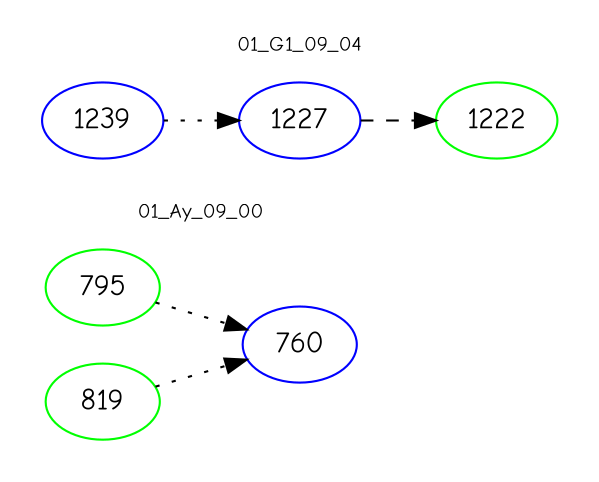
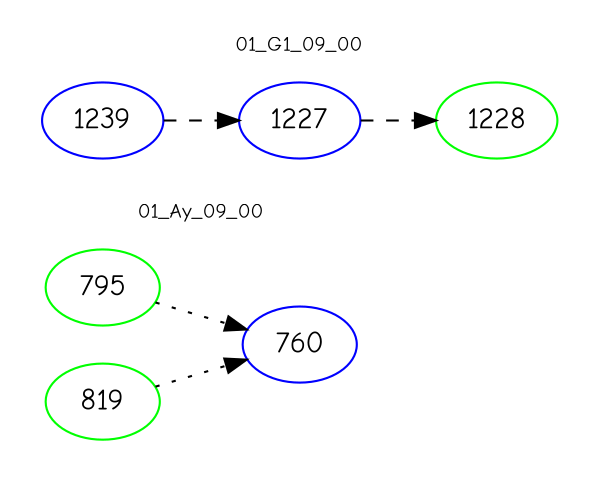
cluster "01_G1_09_04": label "01_G1_09_04" -> "01_G1_09_00"
edge "1239" -> "1227": style dotted -> dashed
node "1222": label "1222" -> "1228"
